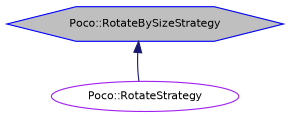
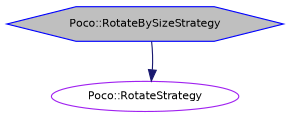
edge "Poco::RotateStrategy" -> "Poco::RotateBySizeStrategy": reversed
